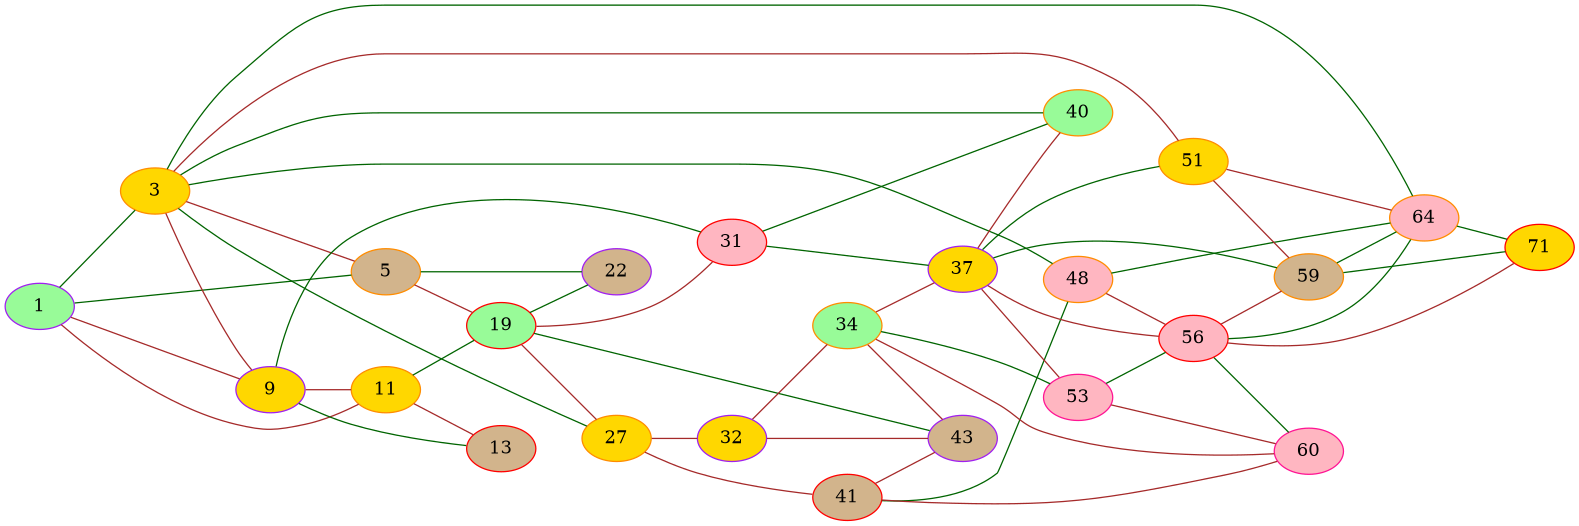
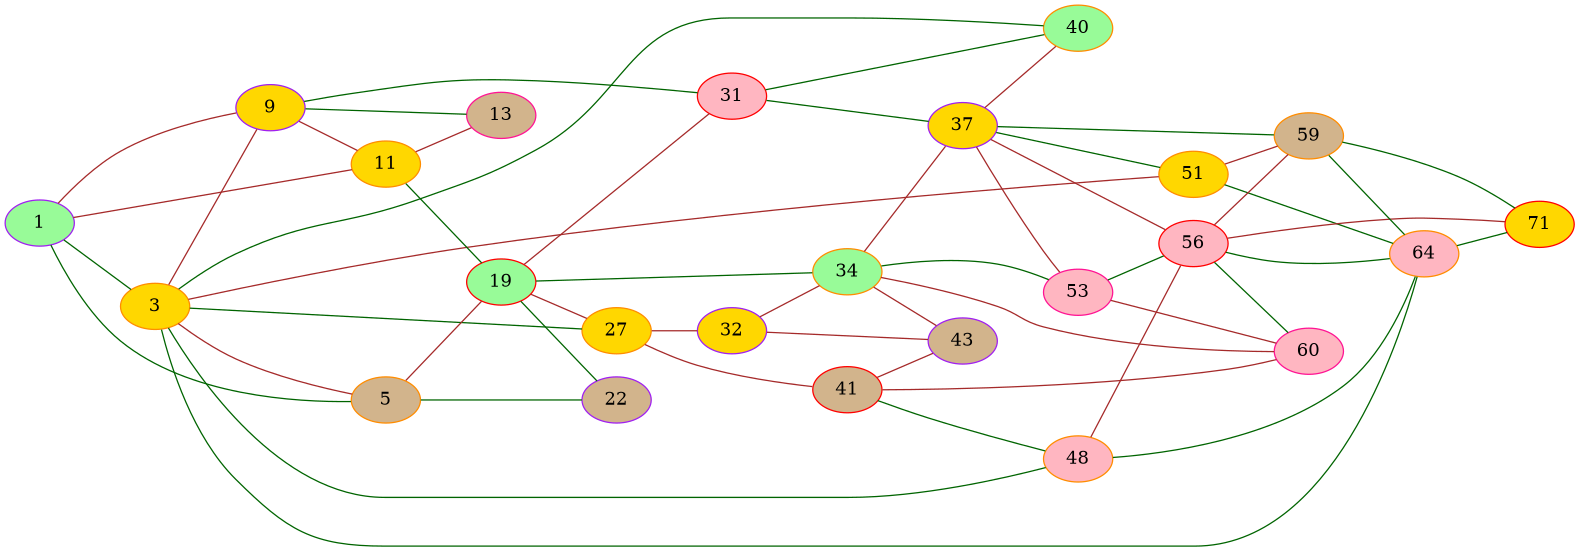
edge "51" -- "64": color brown -> darkgreen
edge "19" -- "43": now "19" -- "34"
node "13": color red -> deeppink
